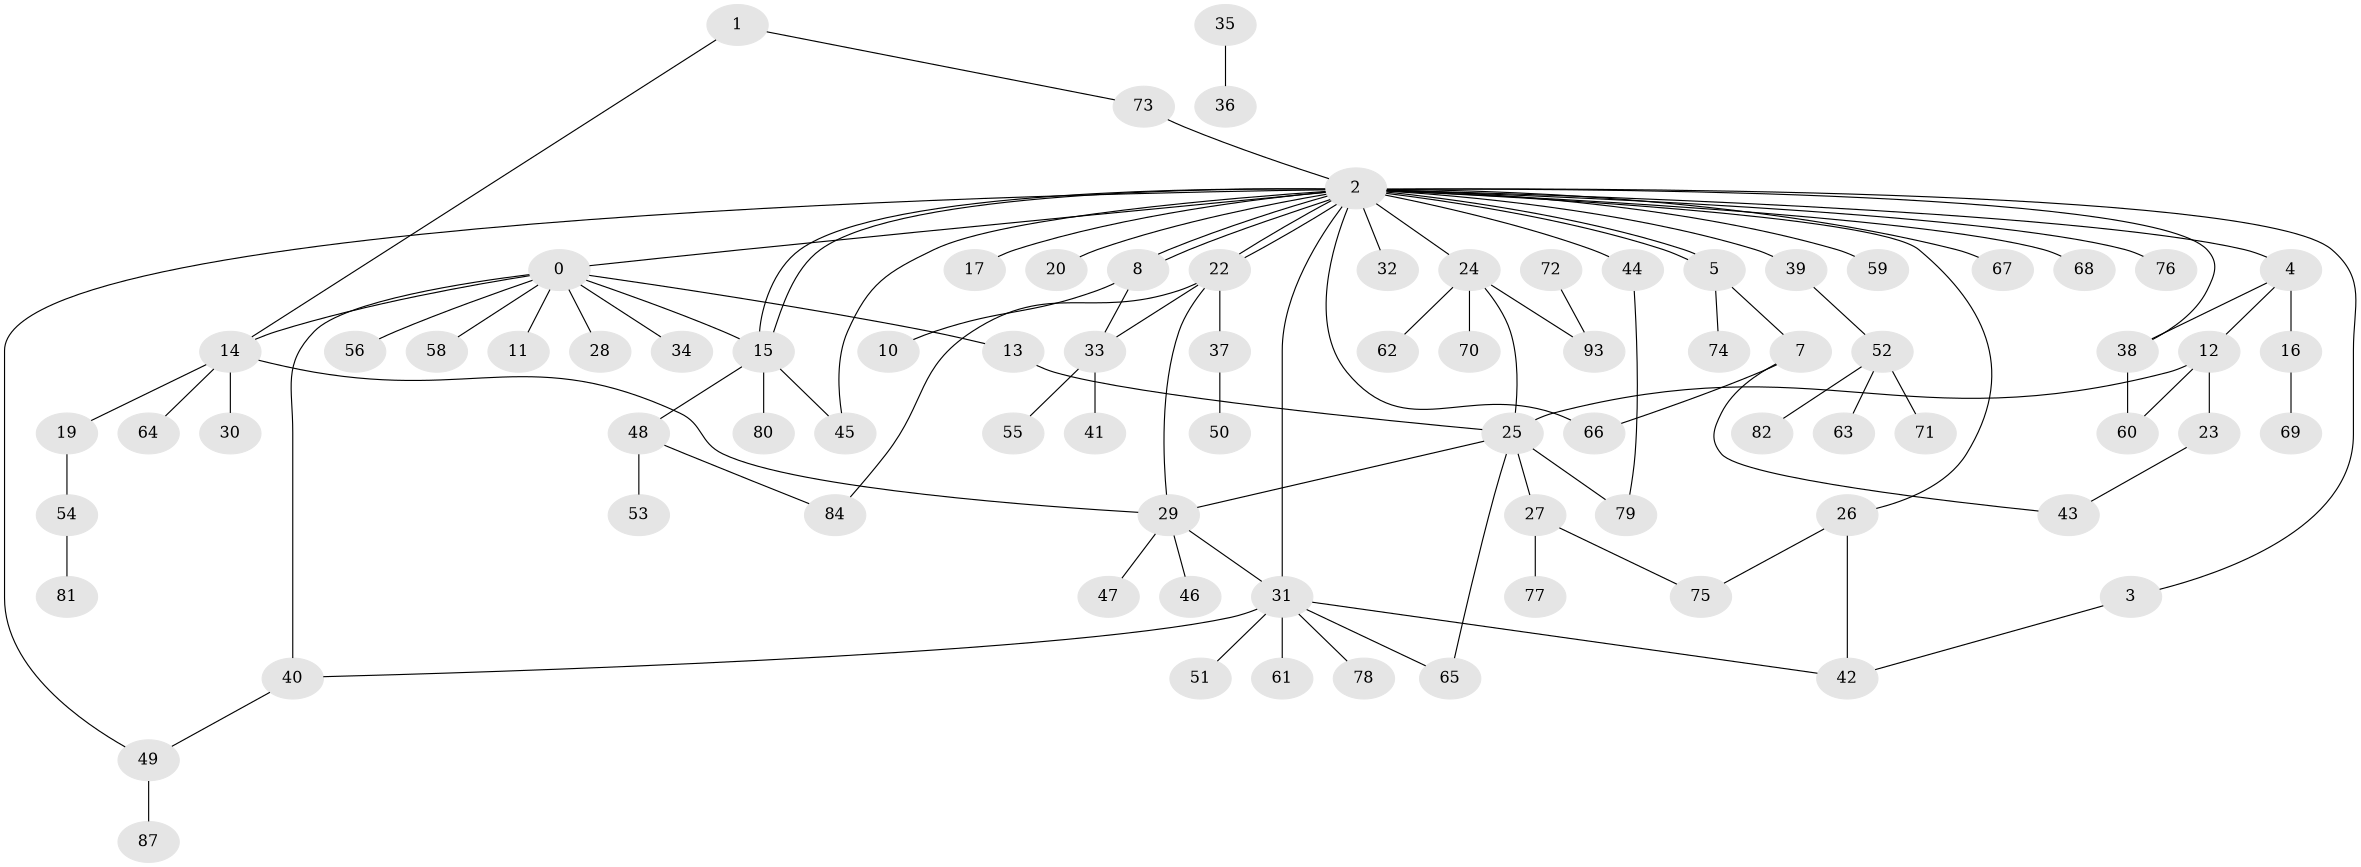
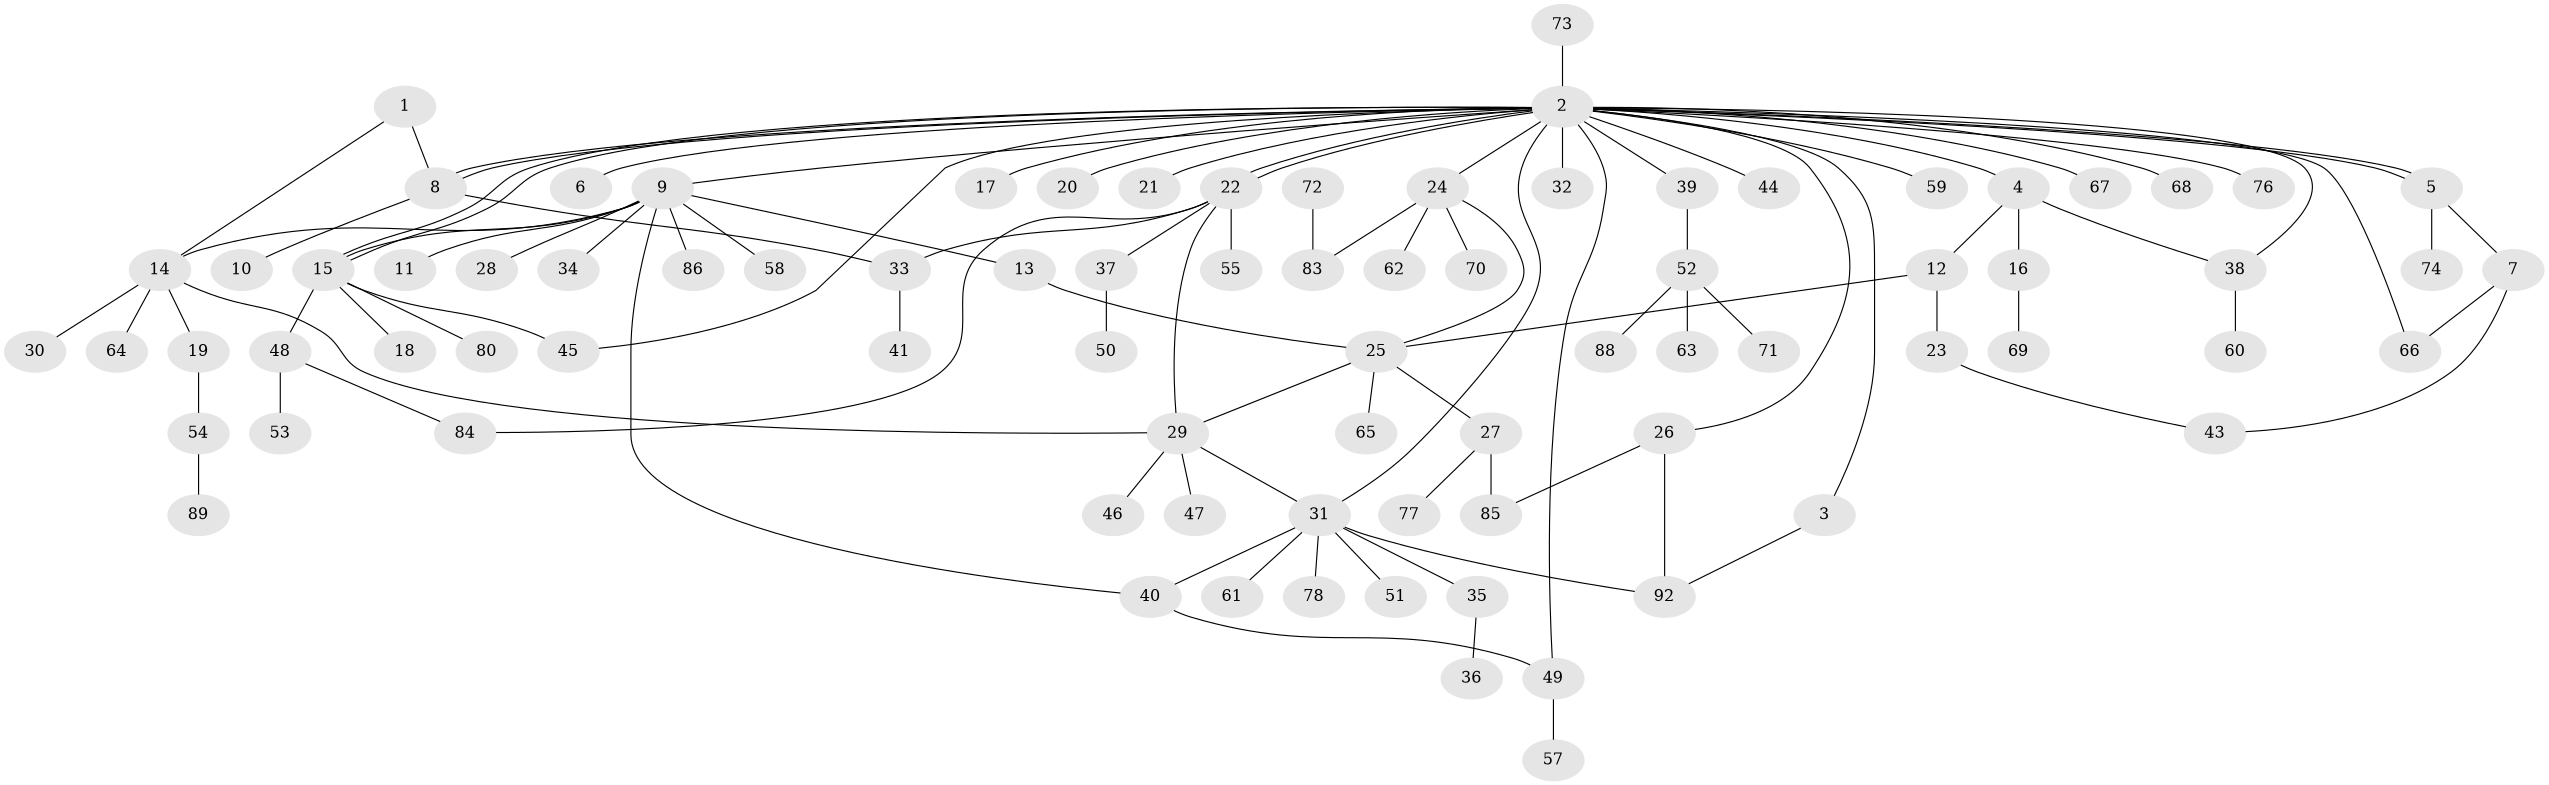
edge "1" -- "73": now "1" -- "8"
node "6": added
node "21": added
node "0": label "0" -> "9"
node "56": label "56" -> "86"
node "18": added
node "93": label "93" -> "83"
edge "33" -- "55": now "22" -- "55"
edge "12" -- "60": removed
node "82": label "82" -> "88"
node "79": removed
node "81": label "81" -> "89"
node "75": label "75" -> "85"
edge "31" -- "65": now "31" -- "35"
node "42": label "42" -> "92"
node "87": label "87" -> "57"
